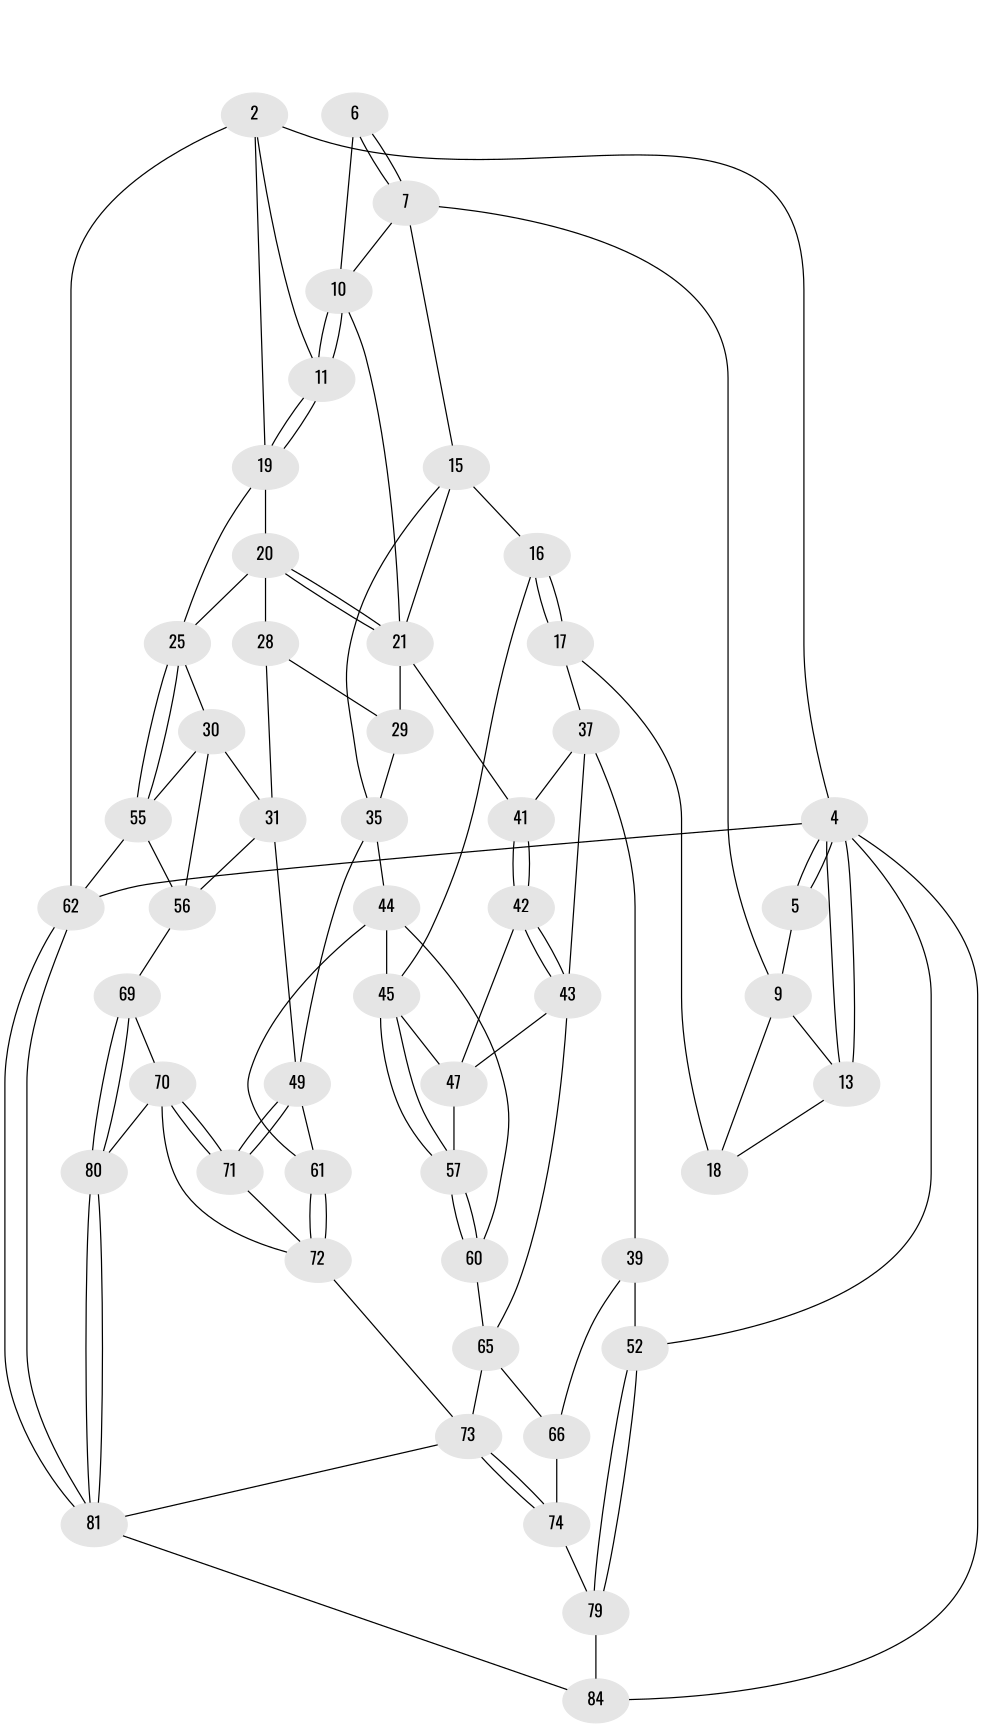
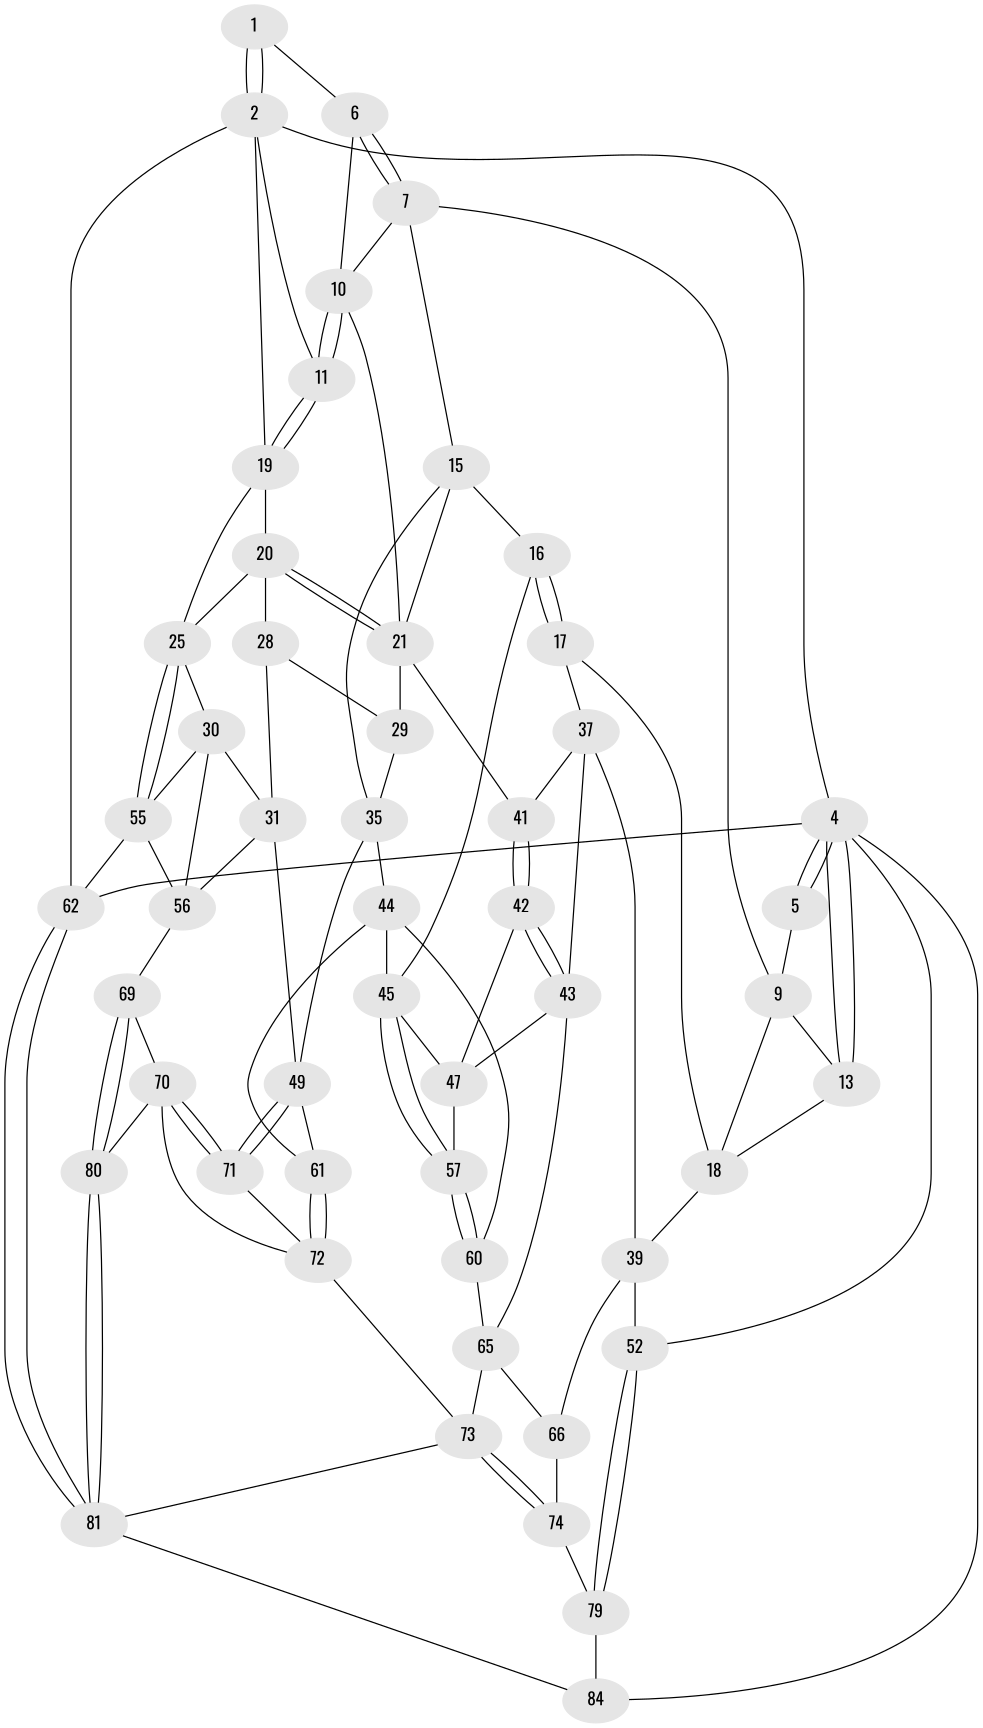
node "1": added
edge "18" -- "39": added
